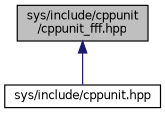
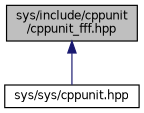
node "sys/include/cppunit.hpp": label "sys/include/cppunit.hpp" -> "sys/sys/cppunit.hpp"
